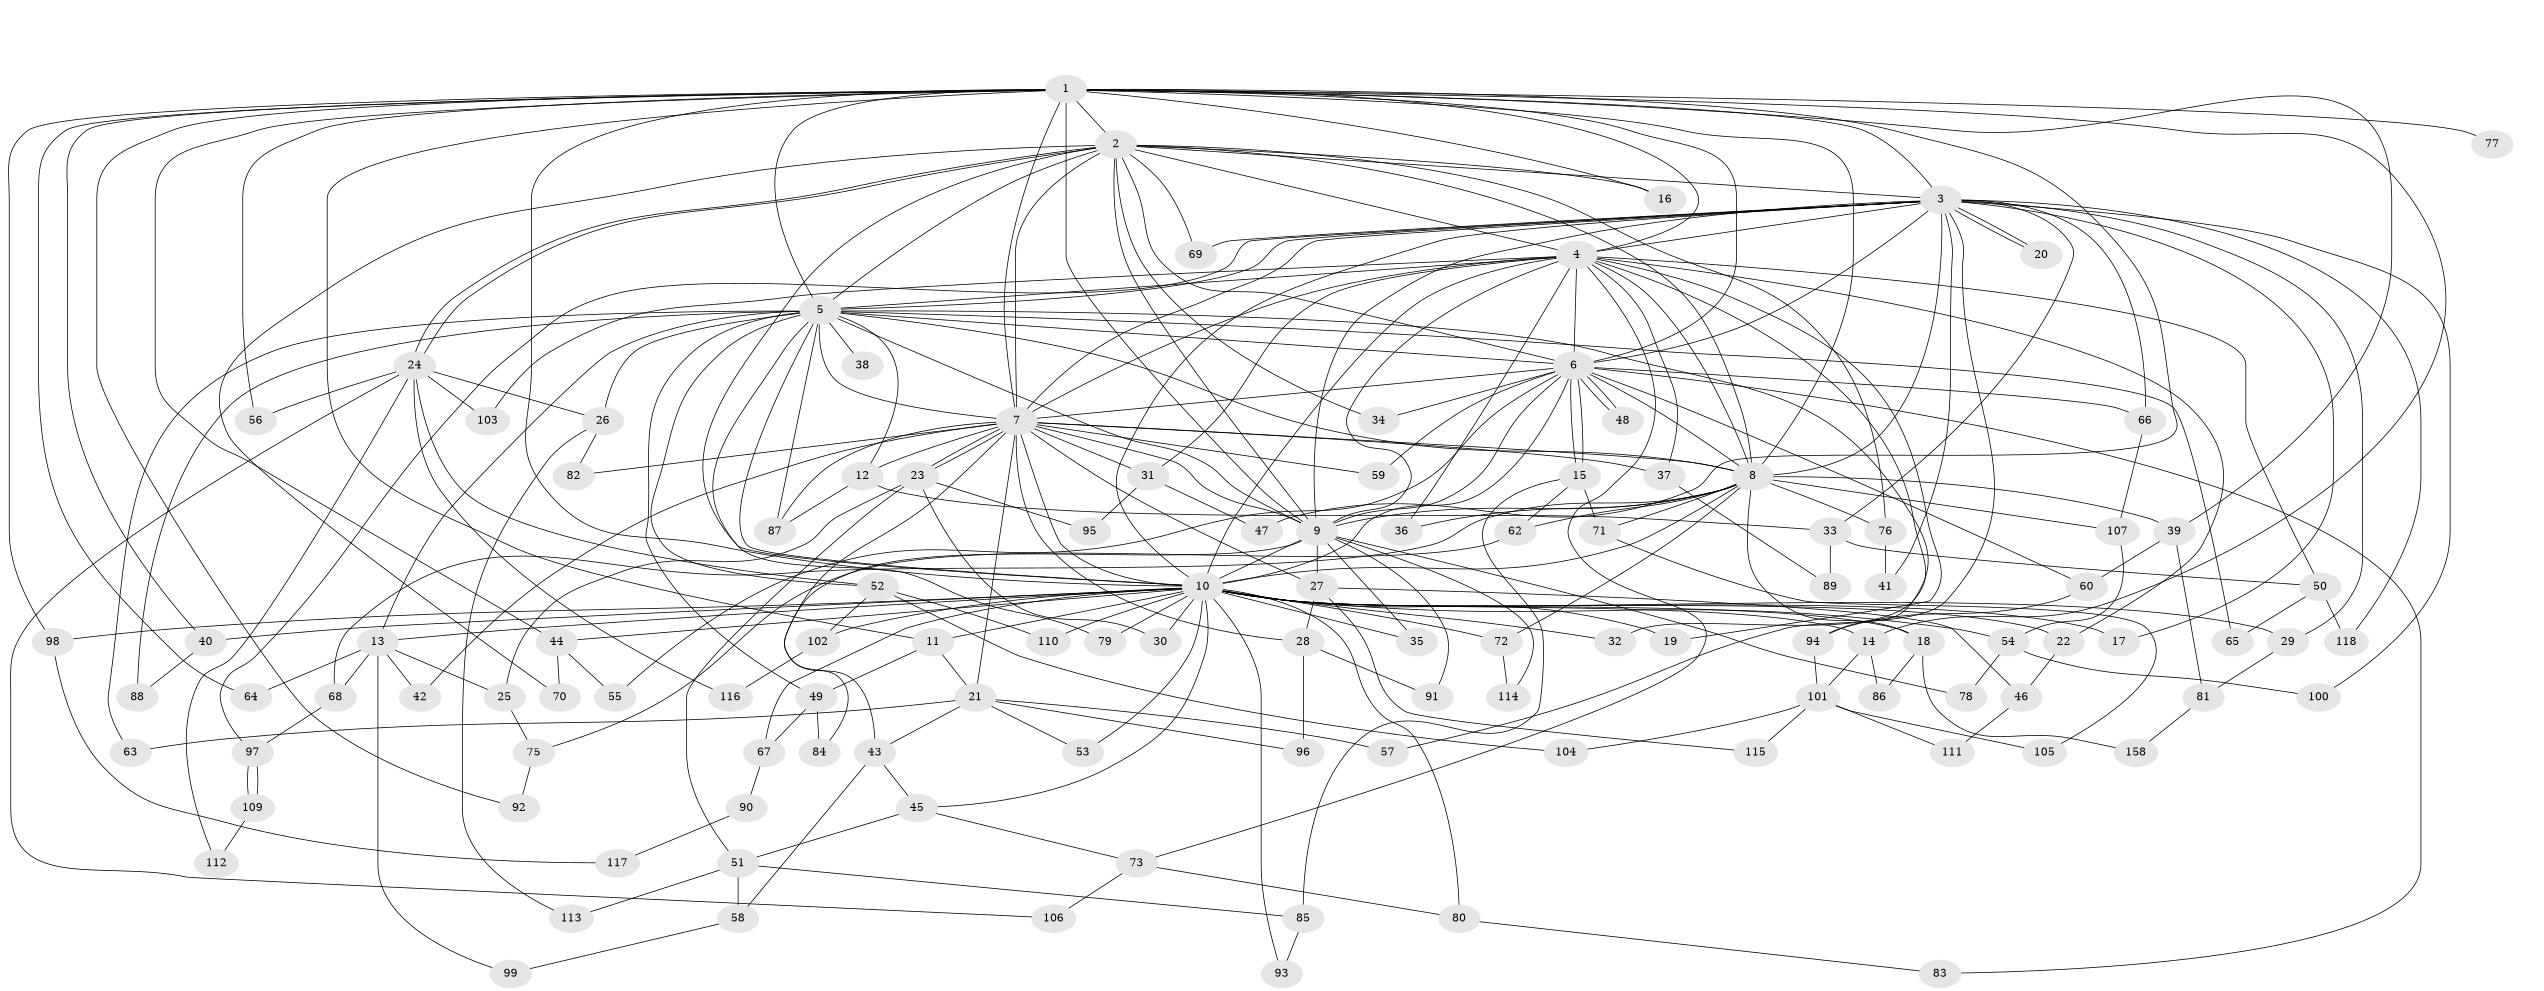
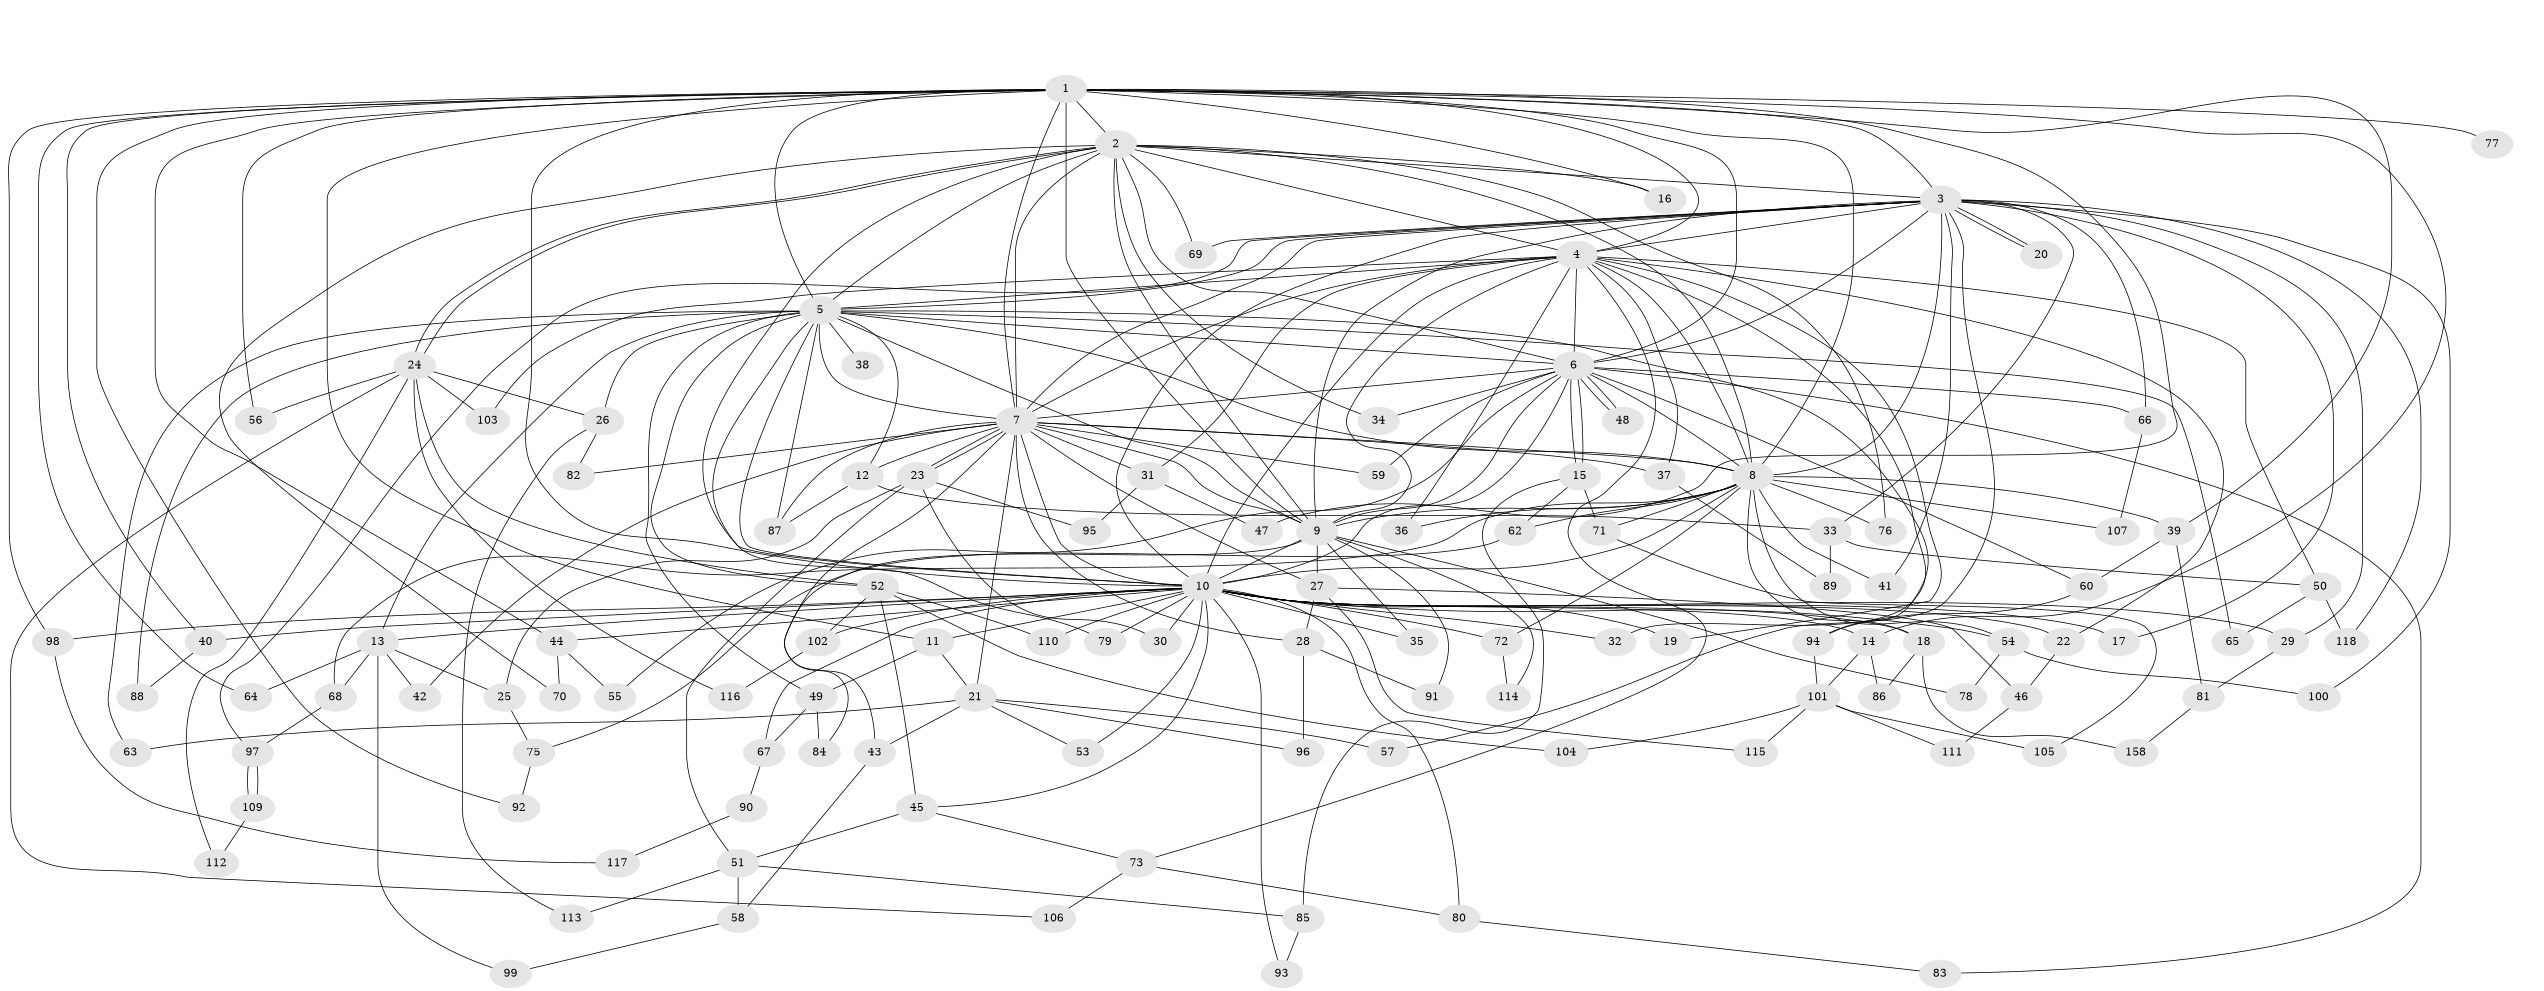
edge "76" -- "41": now "8" -- "41"
edge "107" -- "54": now "8" -- "54"
edge "43" -- "45": now "52" -- "45"
